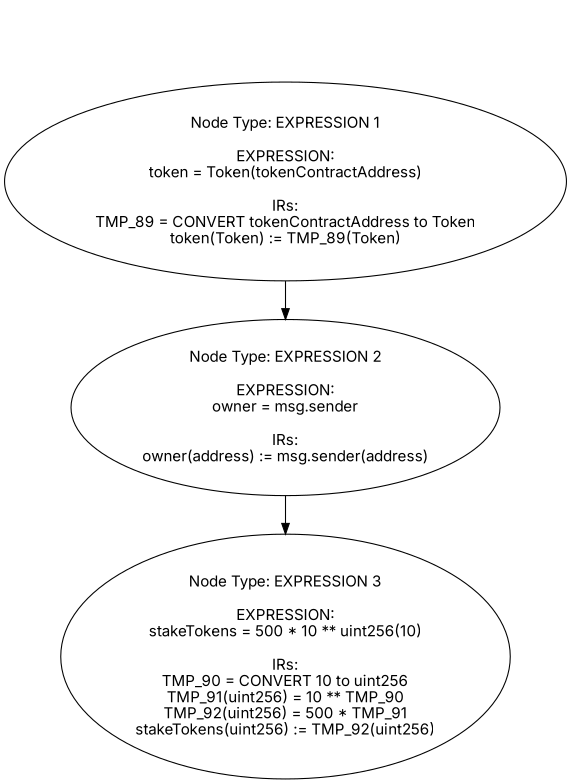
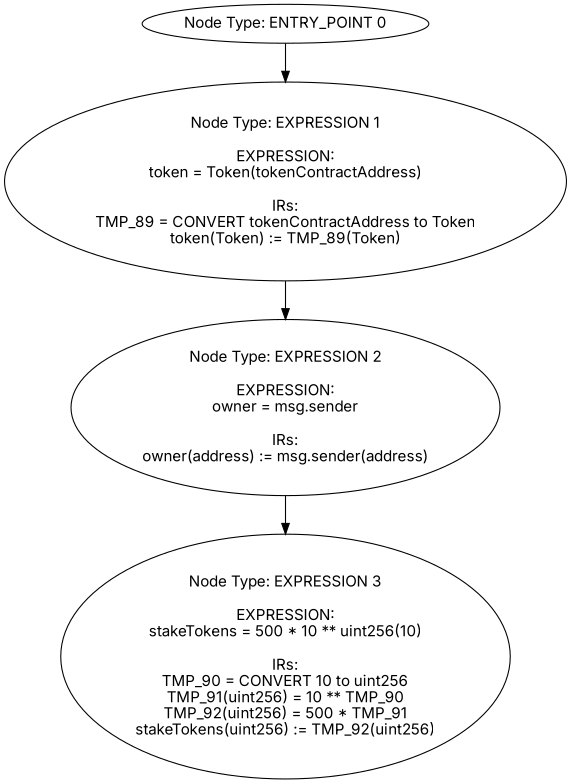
node "Node Type: ENTRY_POINT 0": added
